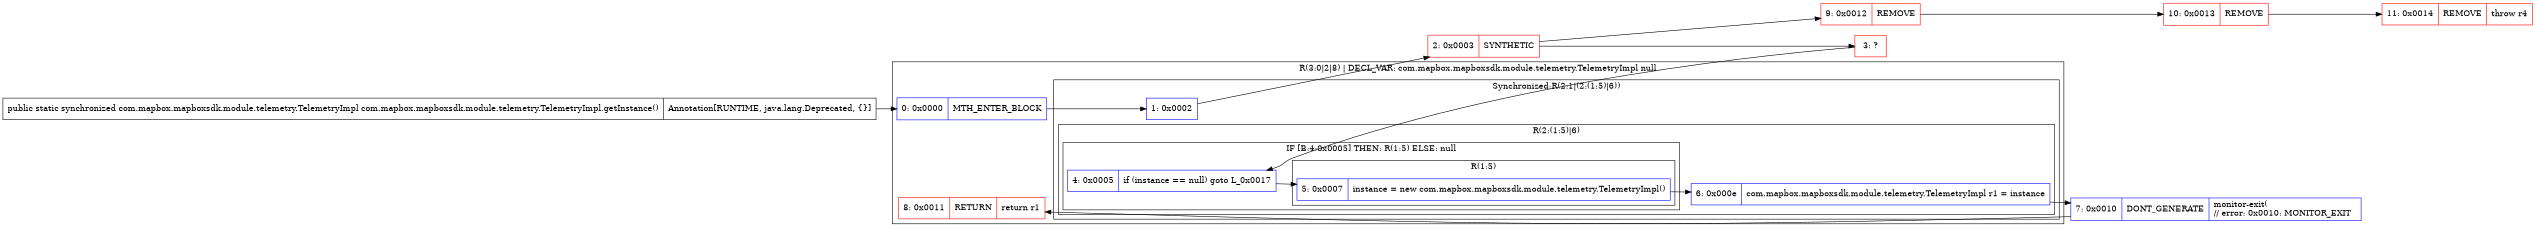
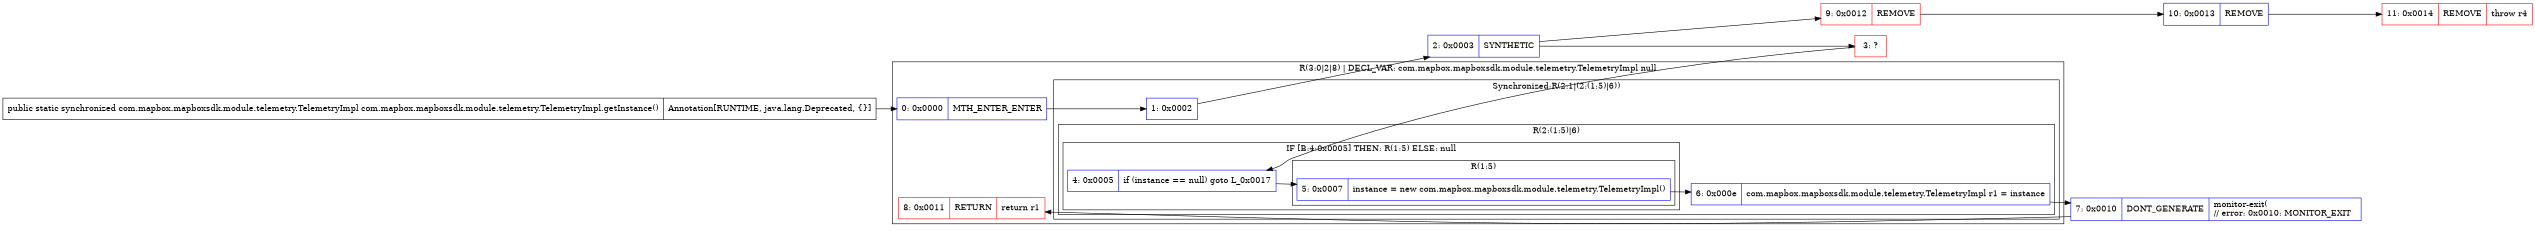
node "10: 0x0013": color red -> blue
node "2: 0x0003": color red -> blue
node "0: 0x0000": text "MTH_ENTER_BLOCK" -> "MTH_ENTER_ENTER"
